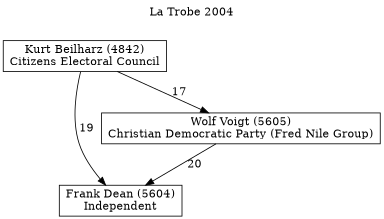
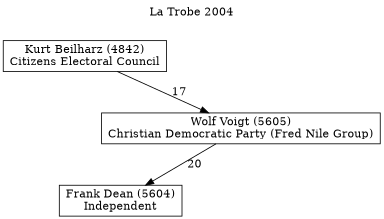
edge "Kurt Beilharz (4842) Citizens Electoral Council" -> "Frank Dean (5604) Independent": removed, label "19"
